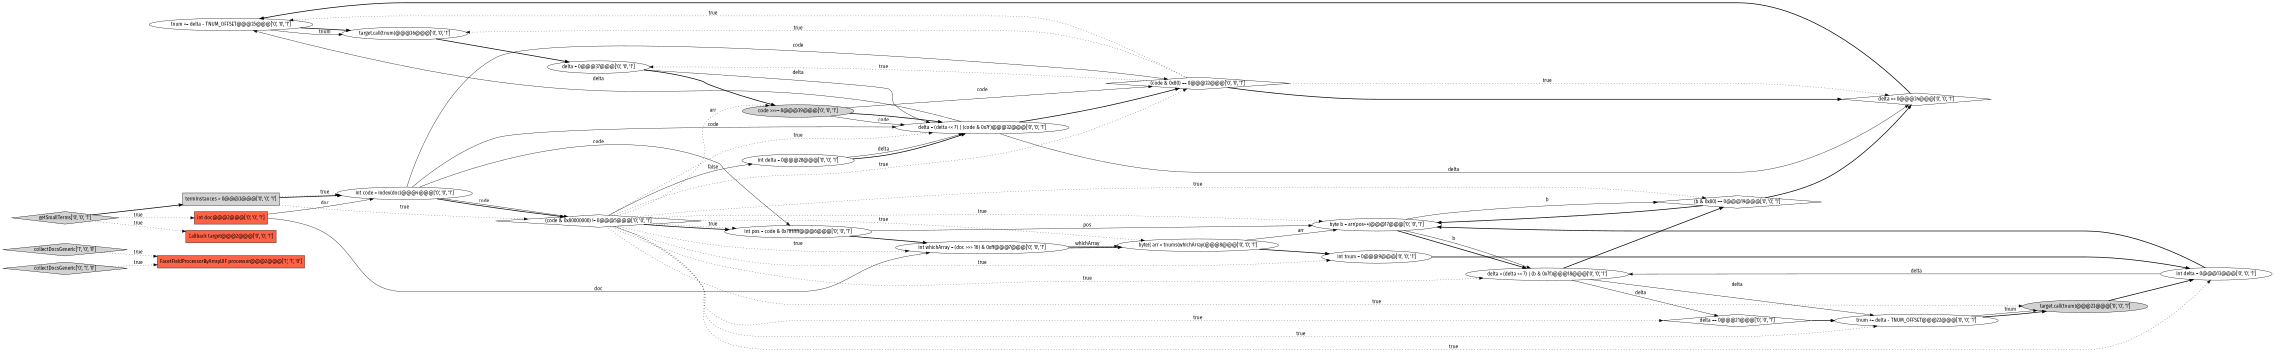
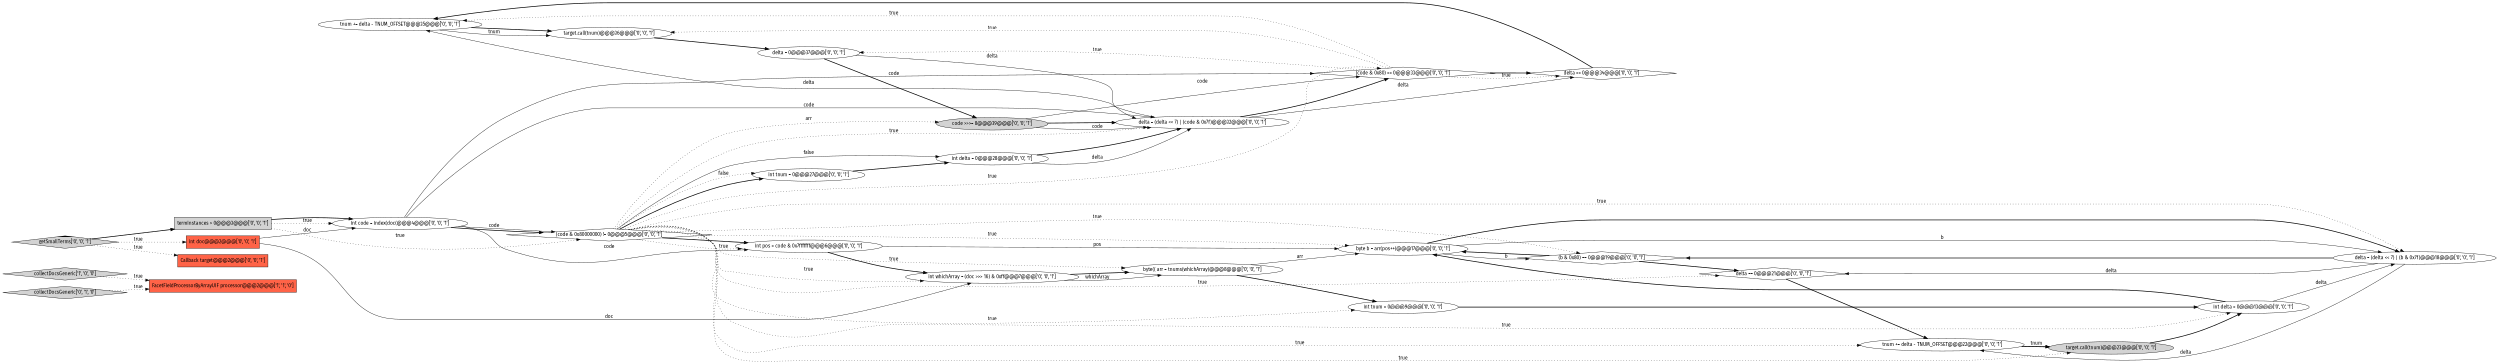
edge "(b & 0x80) == 0@@@19@@@['0', '0', '1']" -> "delta == 0@@@34@@@['0', '0', '1']": now "(b & 0x80) == 0@@@19@@@['0', '0', '1']" -> "delta == 0@@@21@@@['0', '0', '1']"
node "int tnum = 0@@@27@@@['0', '0', '1']": added
